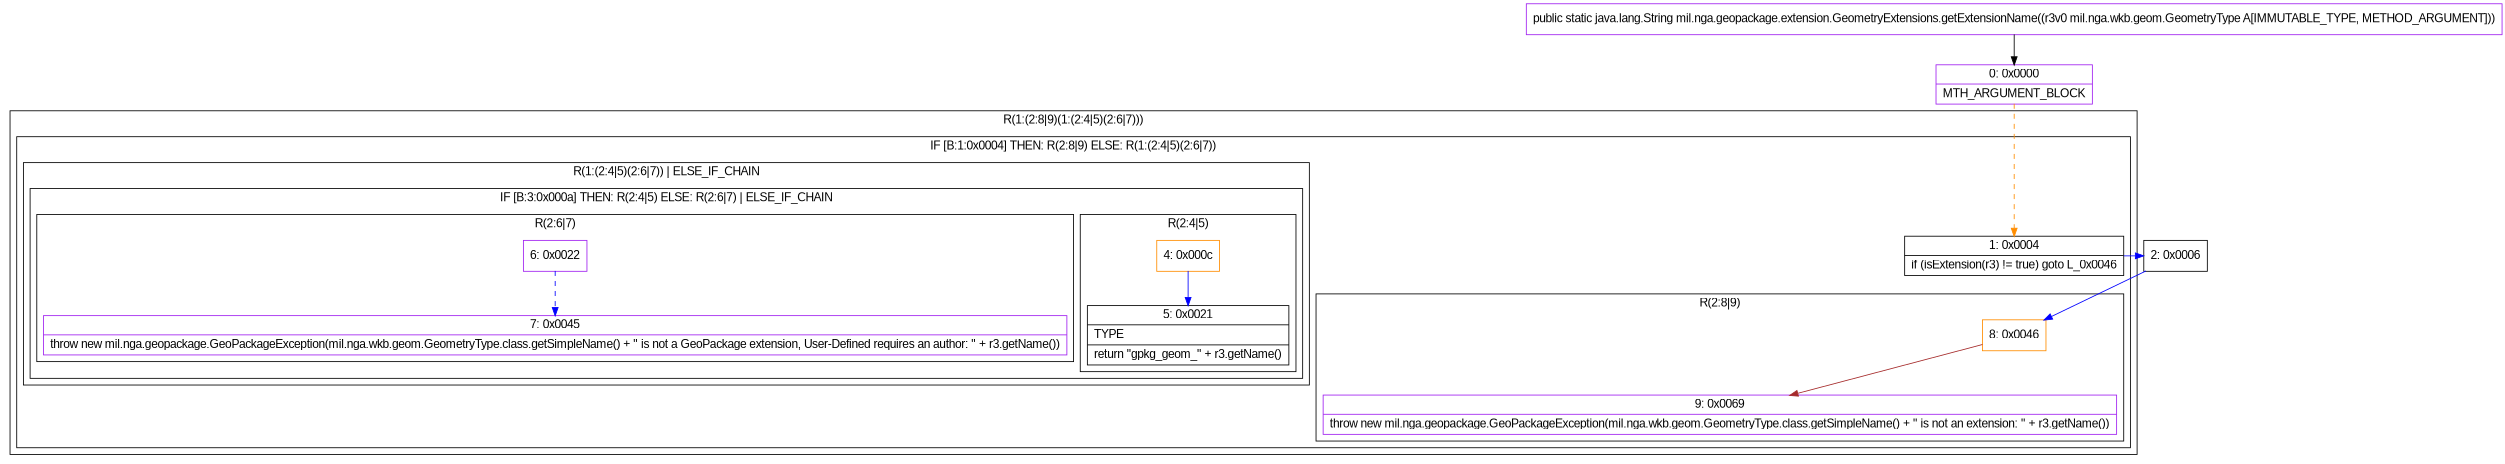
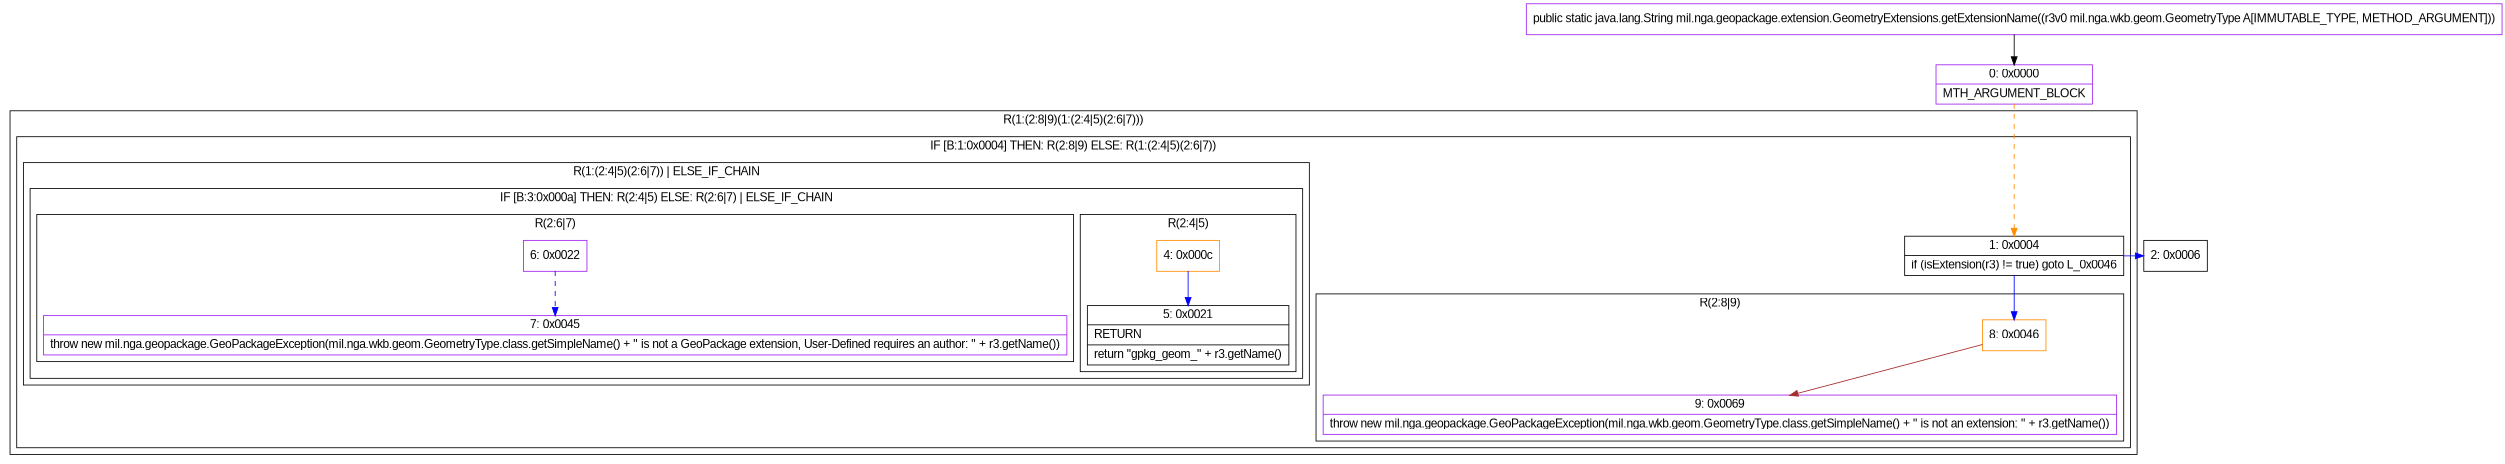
edge "2: 0x0006" -> "8: 0x0046": now "1: 0x0004" -> "8: 0x0046"
node "5: 0x0021": text "TYPE" -> "RETURN"
